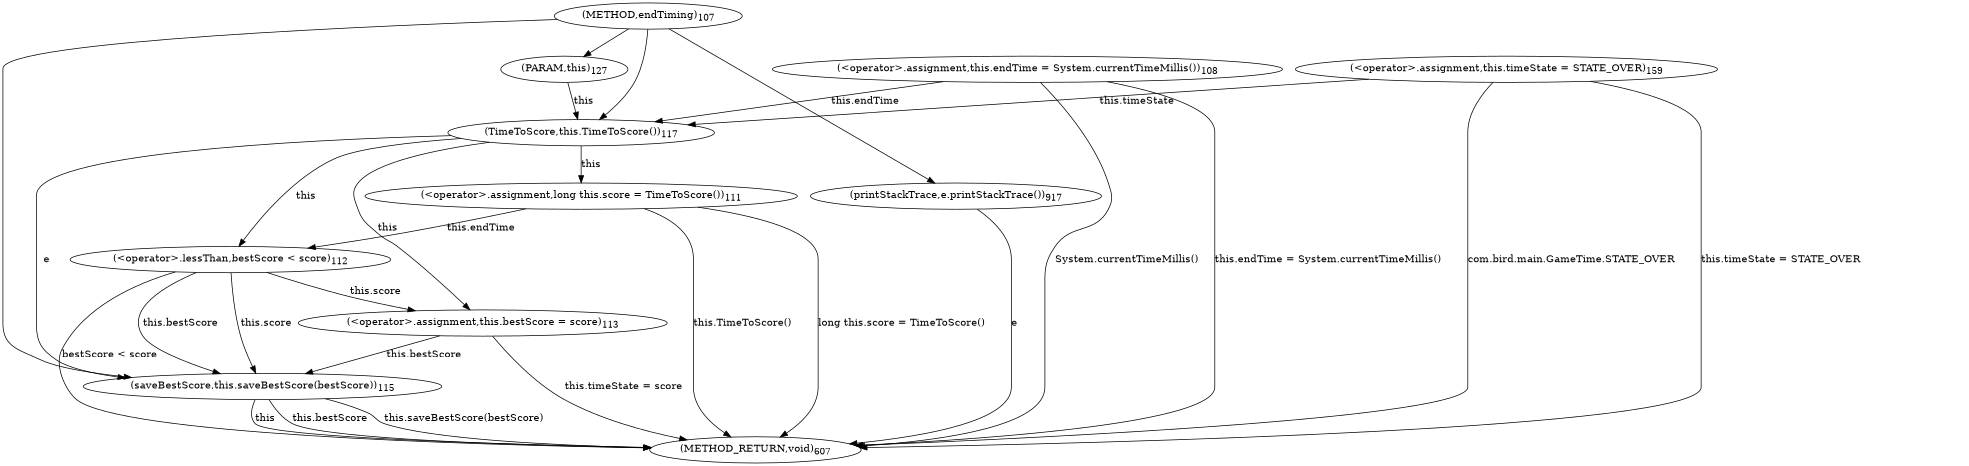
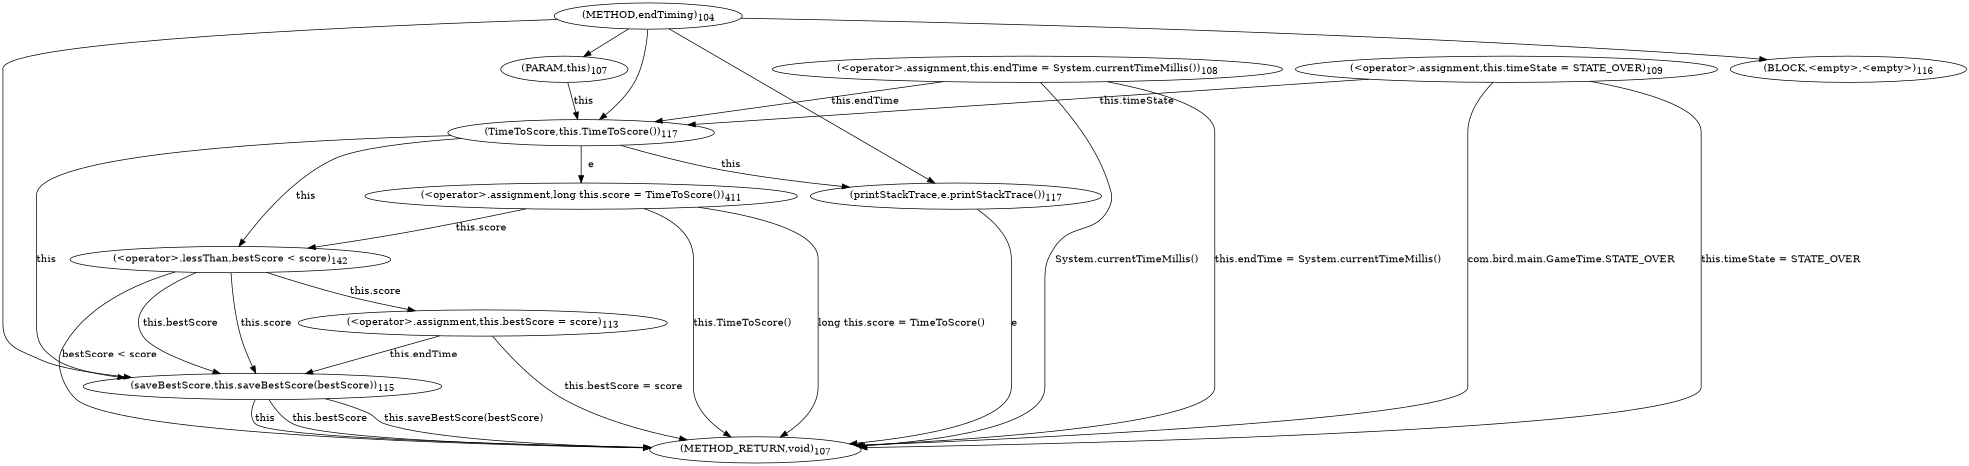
node "(METHOD,endTiming)": text "107" -> "104"
node "(PARAM,this)": text "127" -> "107"
node "(<operator>.assignment,this.timeState = STATE_OVER)": text "159" -> "109"
node "(BLOCK,<empty>,<empty>)": added
edge "(TimeToScore,this.TimeToScore())" -> "(<operator>.assignment,long this.score = TimeToScore())": label "this" -> "e"
node "(<operator>.assignment,long this.score = TimeToScore())": text "111" -> "411"
node "(printStackTrace,e.printStackTrace())": text "917" -> "117"
edge "(TimeToScore,this.TimeToScore())" -> "(<operator>.assignment,this.bestScore = score)": now "(TimeToScore,this.TimeToScore())" -> "(printStackTrace,e.printStackTrace())"
edge "(<operator>.assignment,long this.score = TimeToScore())" -> "(<operator>.lessThan,bestScore < score)": label "this.endTime" -> "this.score"
node "(<operator>.lessThan,bestScore < score)": text "112" -> "142"
edge "(TimeToScore,this.TimeToScore())" -> "(saveBestScore,this.saveBestScore(bestScore))": label "e" -> "this"
edge "(<operator>.assignment,this.bestScore = score)" -> "(saveBestScore,this.saveBestScore(bestScore))": label "this.bestScore" -> "this.endTime"
edge "(<operator>.assignment,this.bestScore = score)" -> "(METHOD_RETURN,void)": label "this.timeState = score" -> "this.bestScore = score"
node "(METHOD_RETURN,void)": text "607" -> "107"
